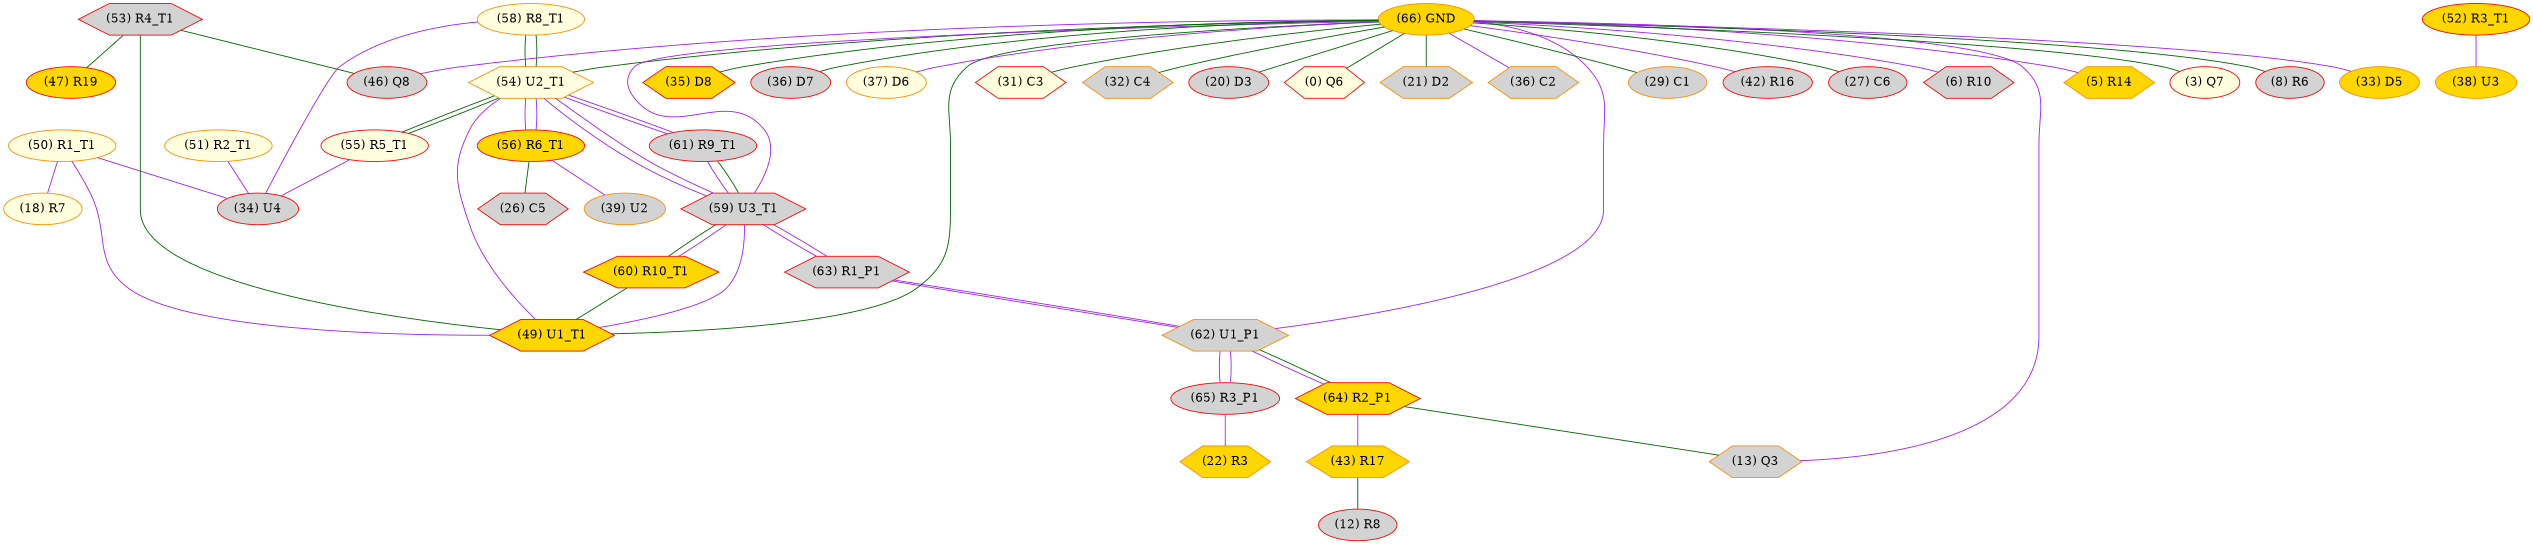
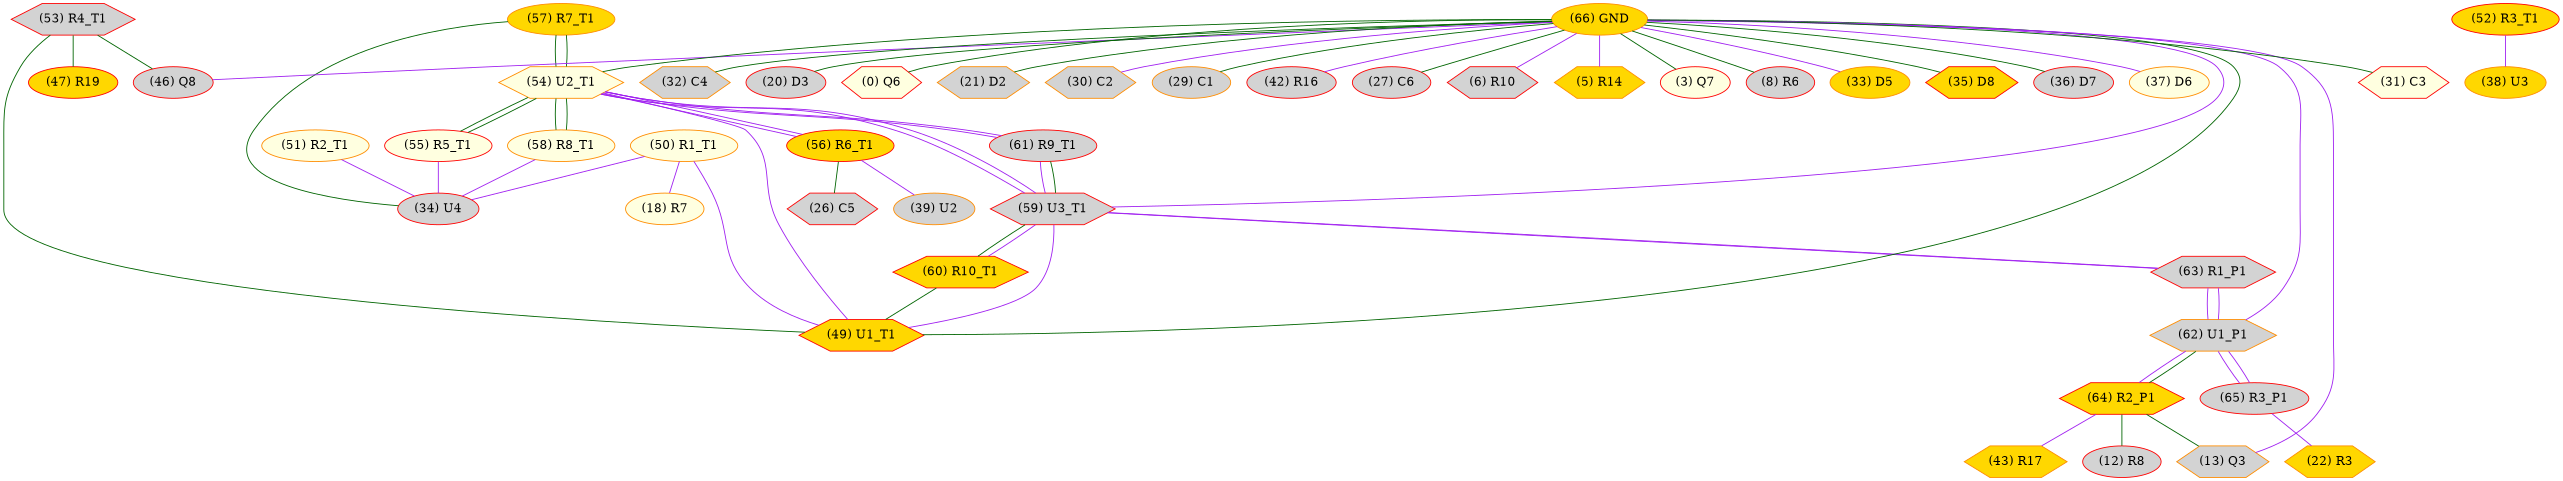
node "(57) R7_T1": added
node "(36) C2": label "(36) C2" -> "(30) C2"
edge "(43) R17" -- "(12) R8": now "(64) R2_P1" -- "(12) R8"
